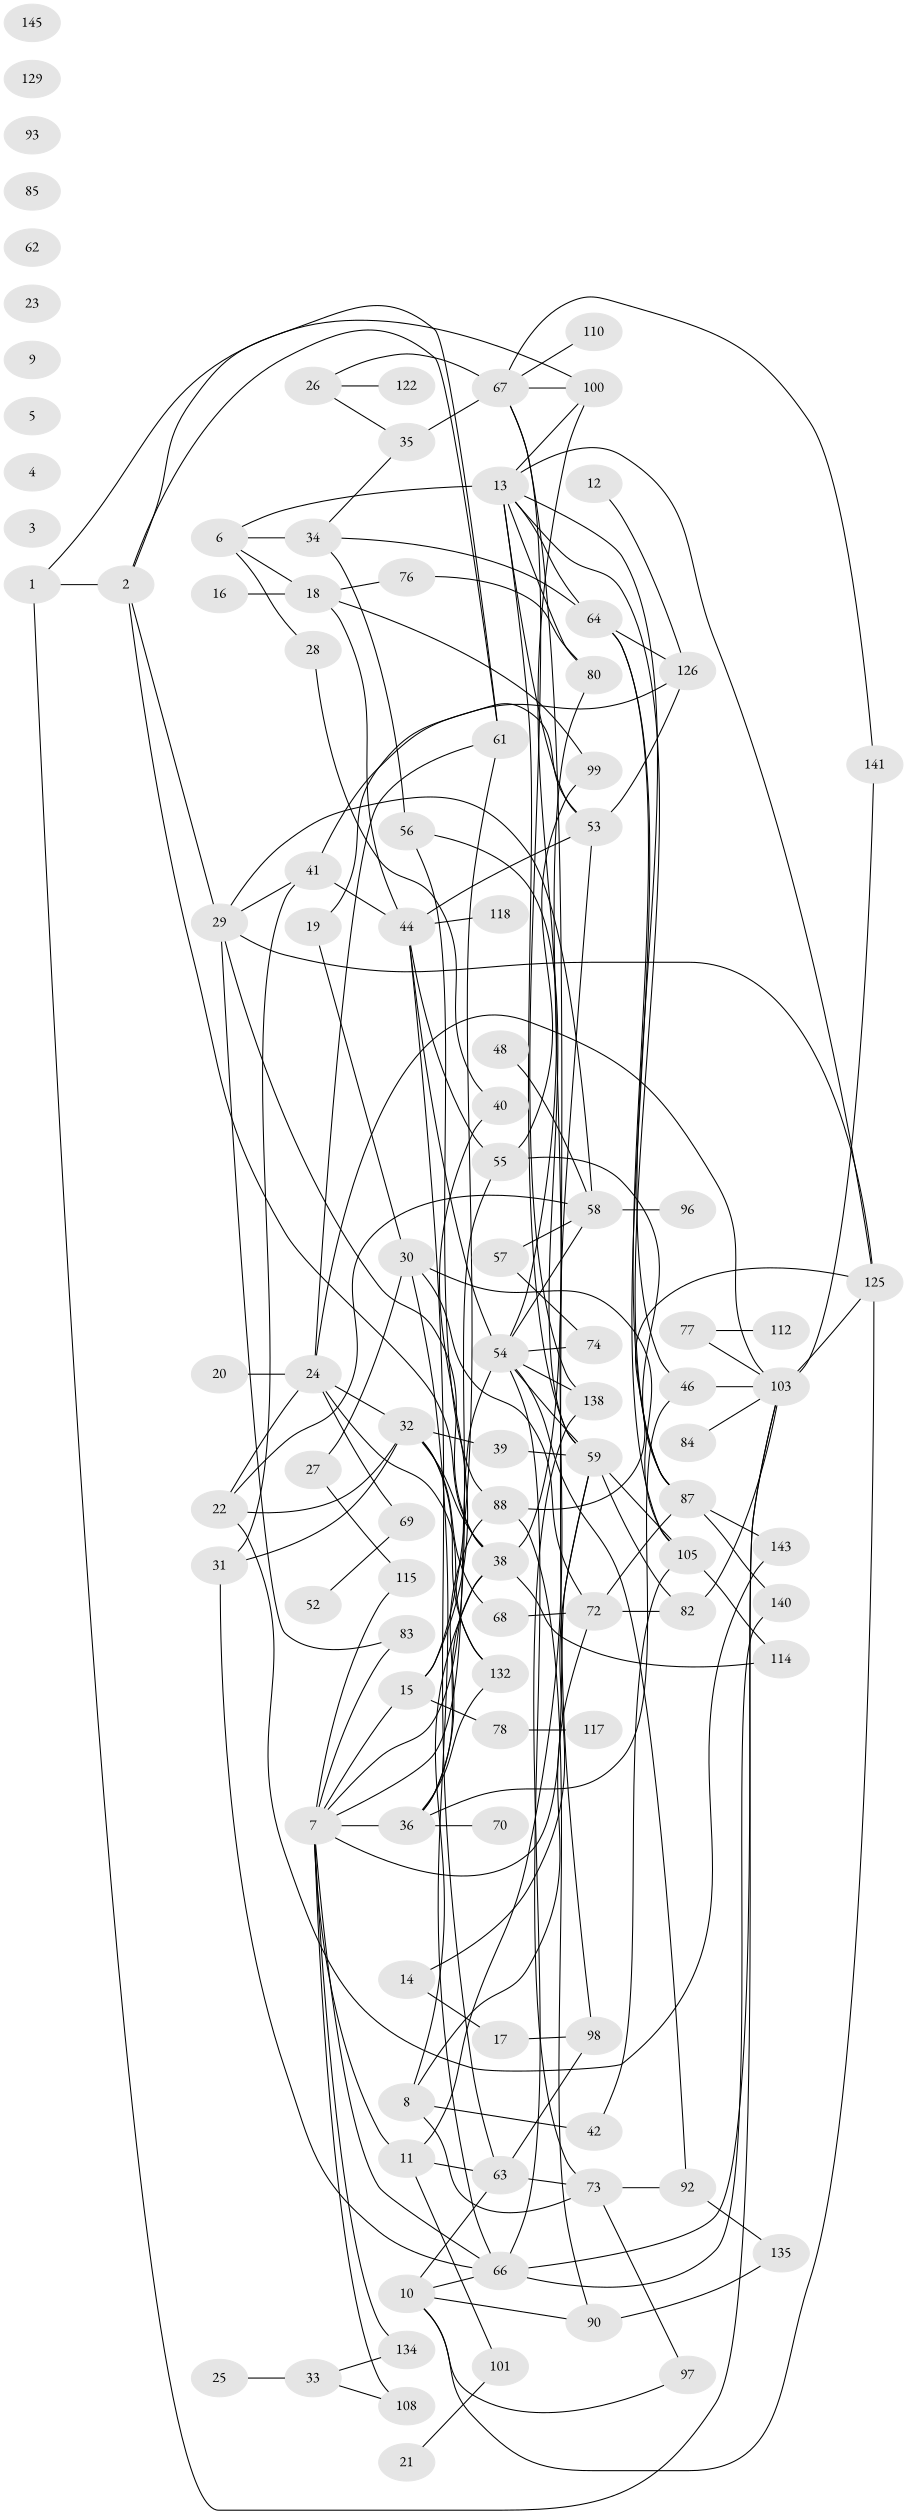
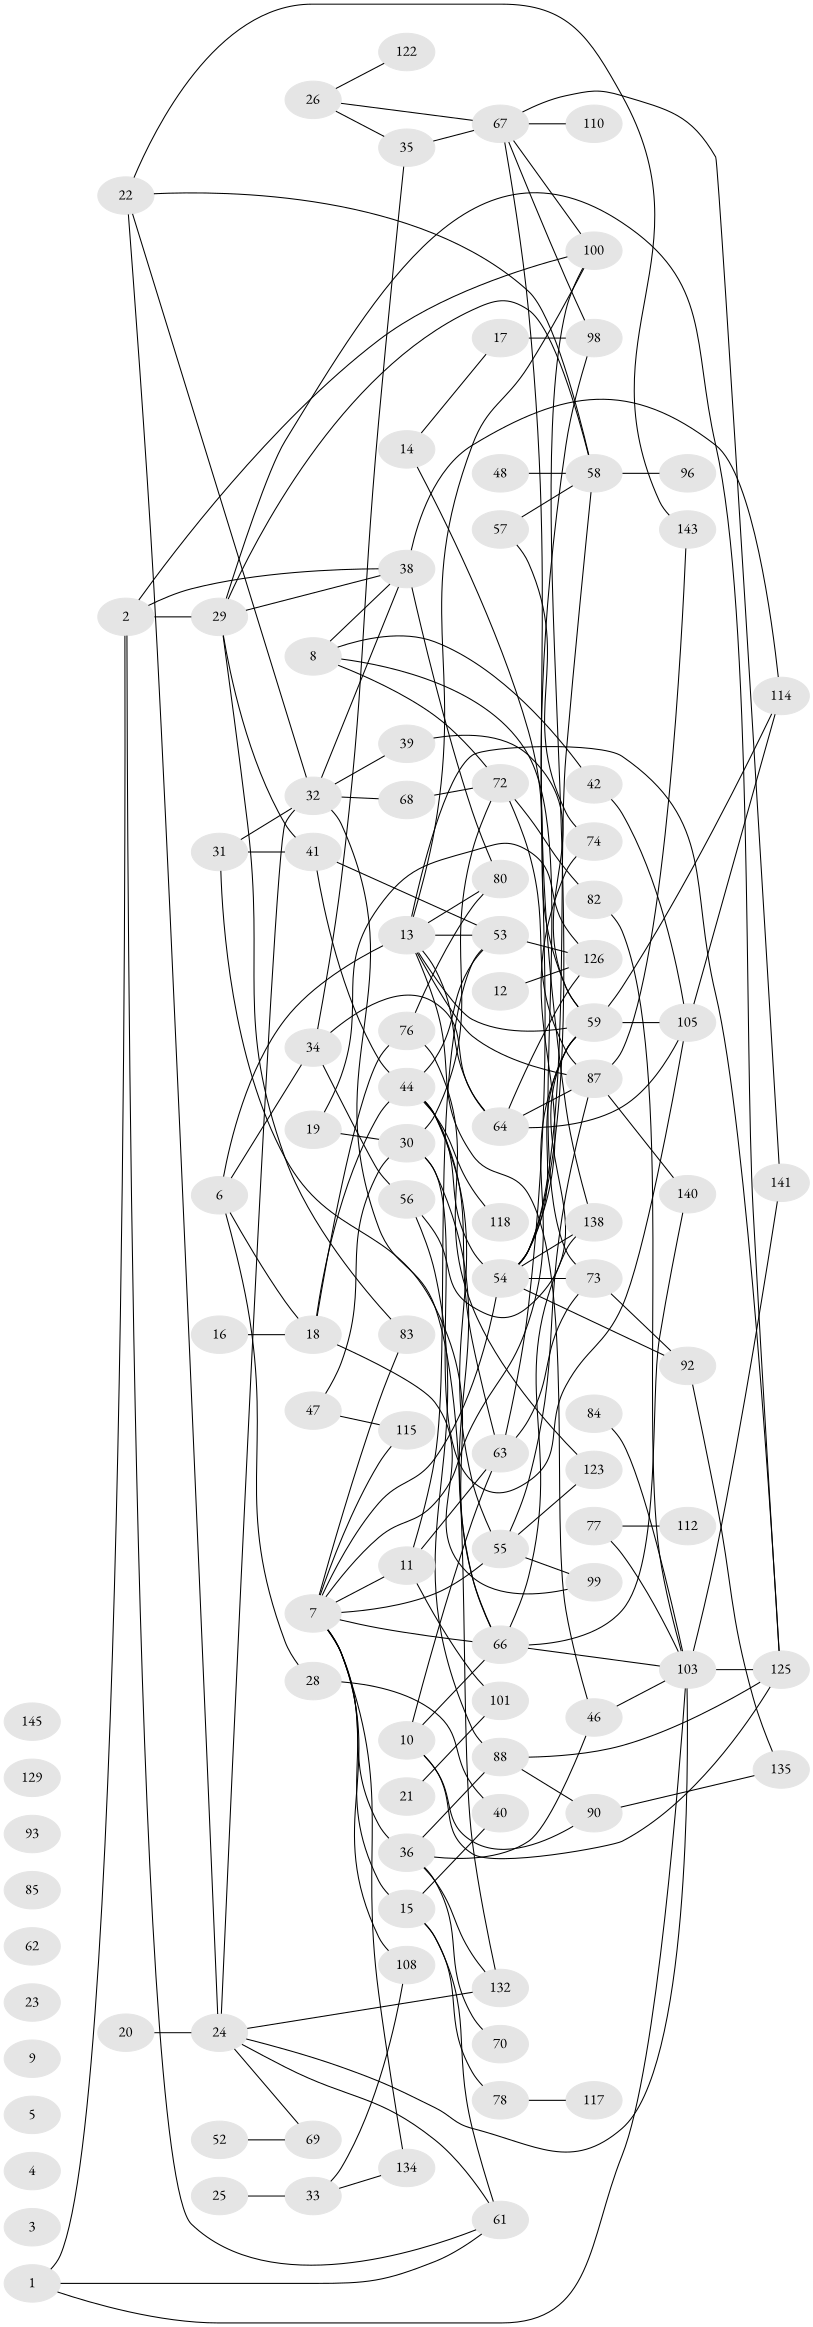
node "27": label "27" -> "47"
node "123": added
edge "59" -- "82": now "59" -- "114"
edge "38" -- "36": removed
node "97": removed
